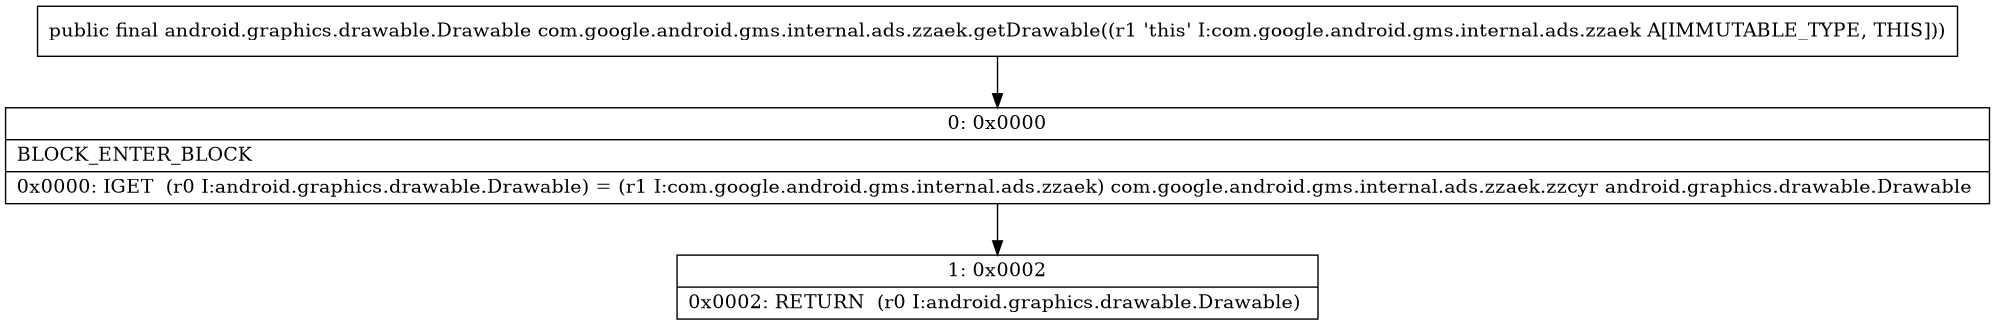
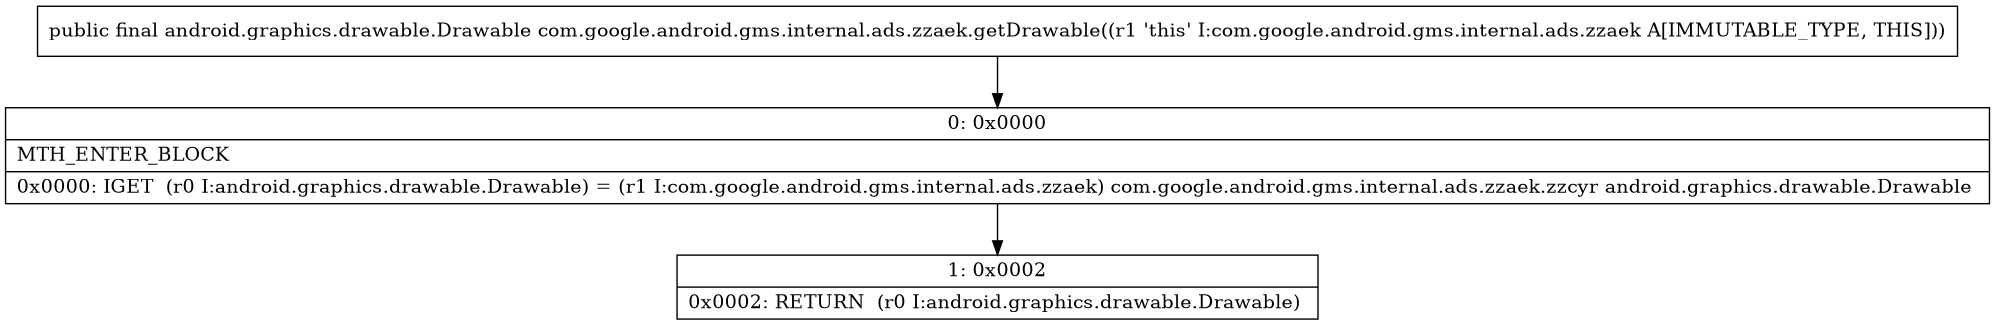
node "0: 0x0000": text "BLOCK_ENTER_BLOCK" -> "MTH_ENTER_BLOCK"
